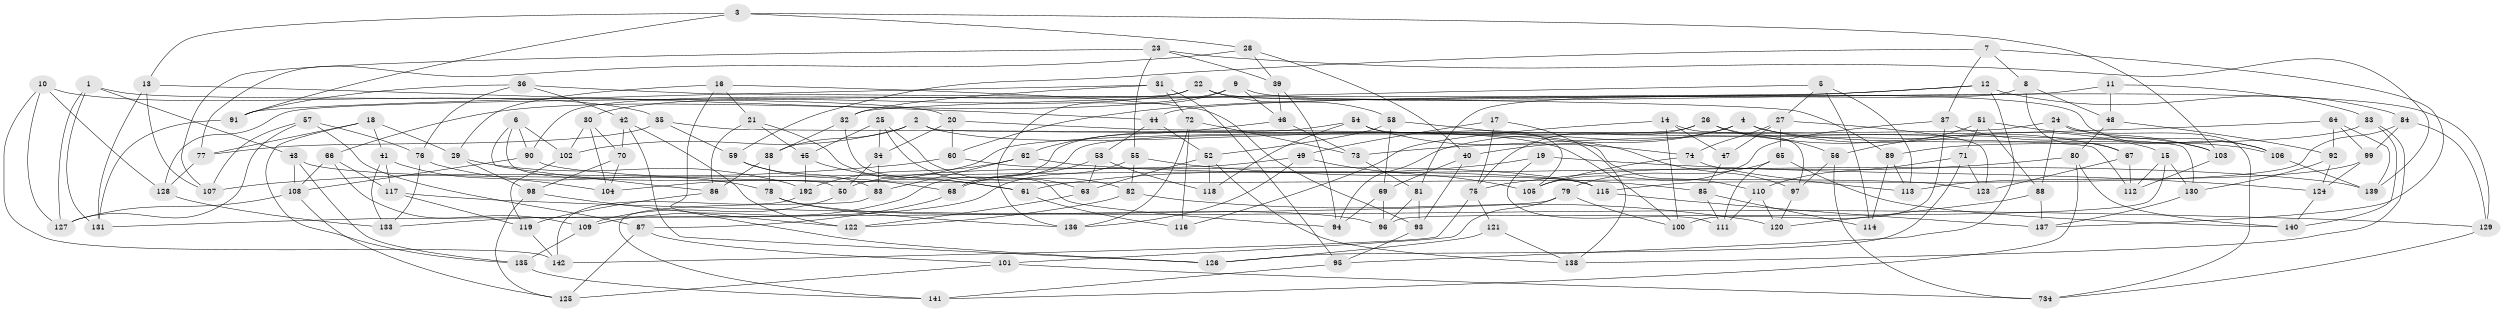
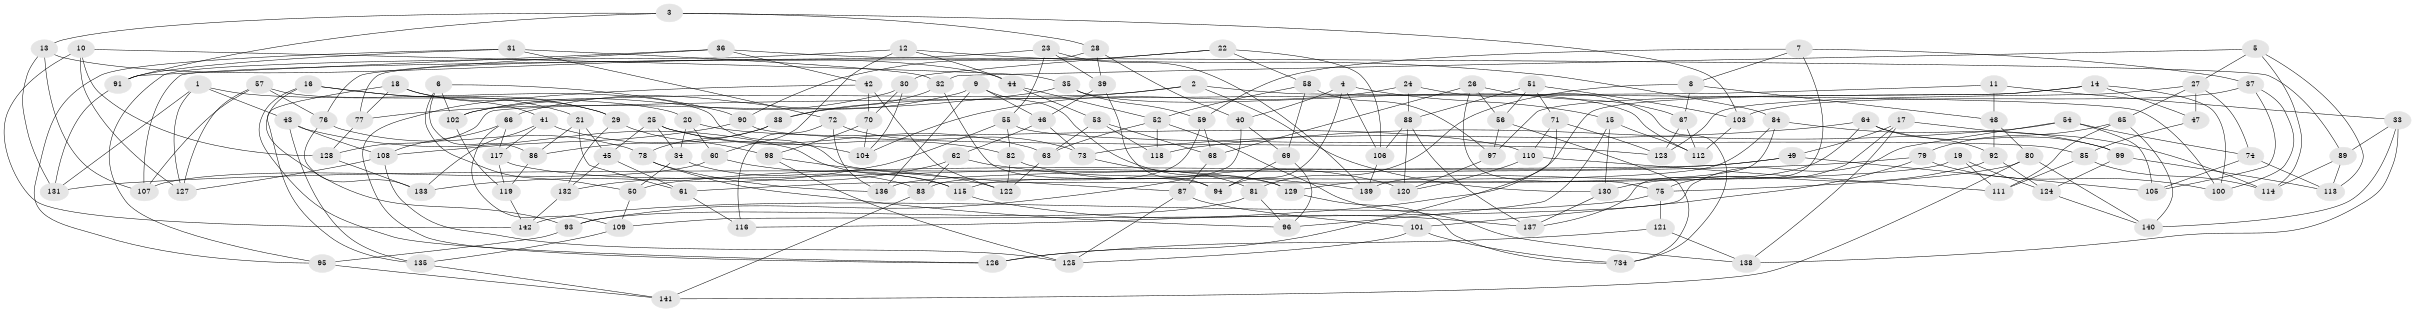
edge "17" -- "114": added
edge "24" -- "106": now "88" -- "106"
node "192": label "192" -> "132"
